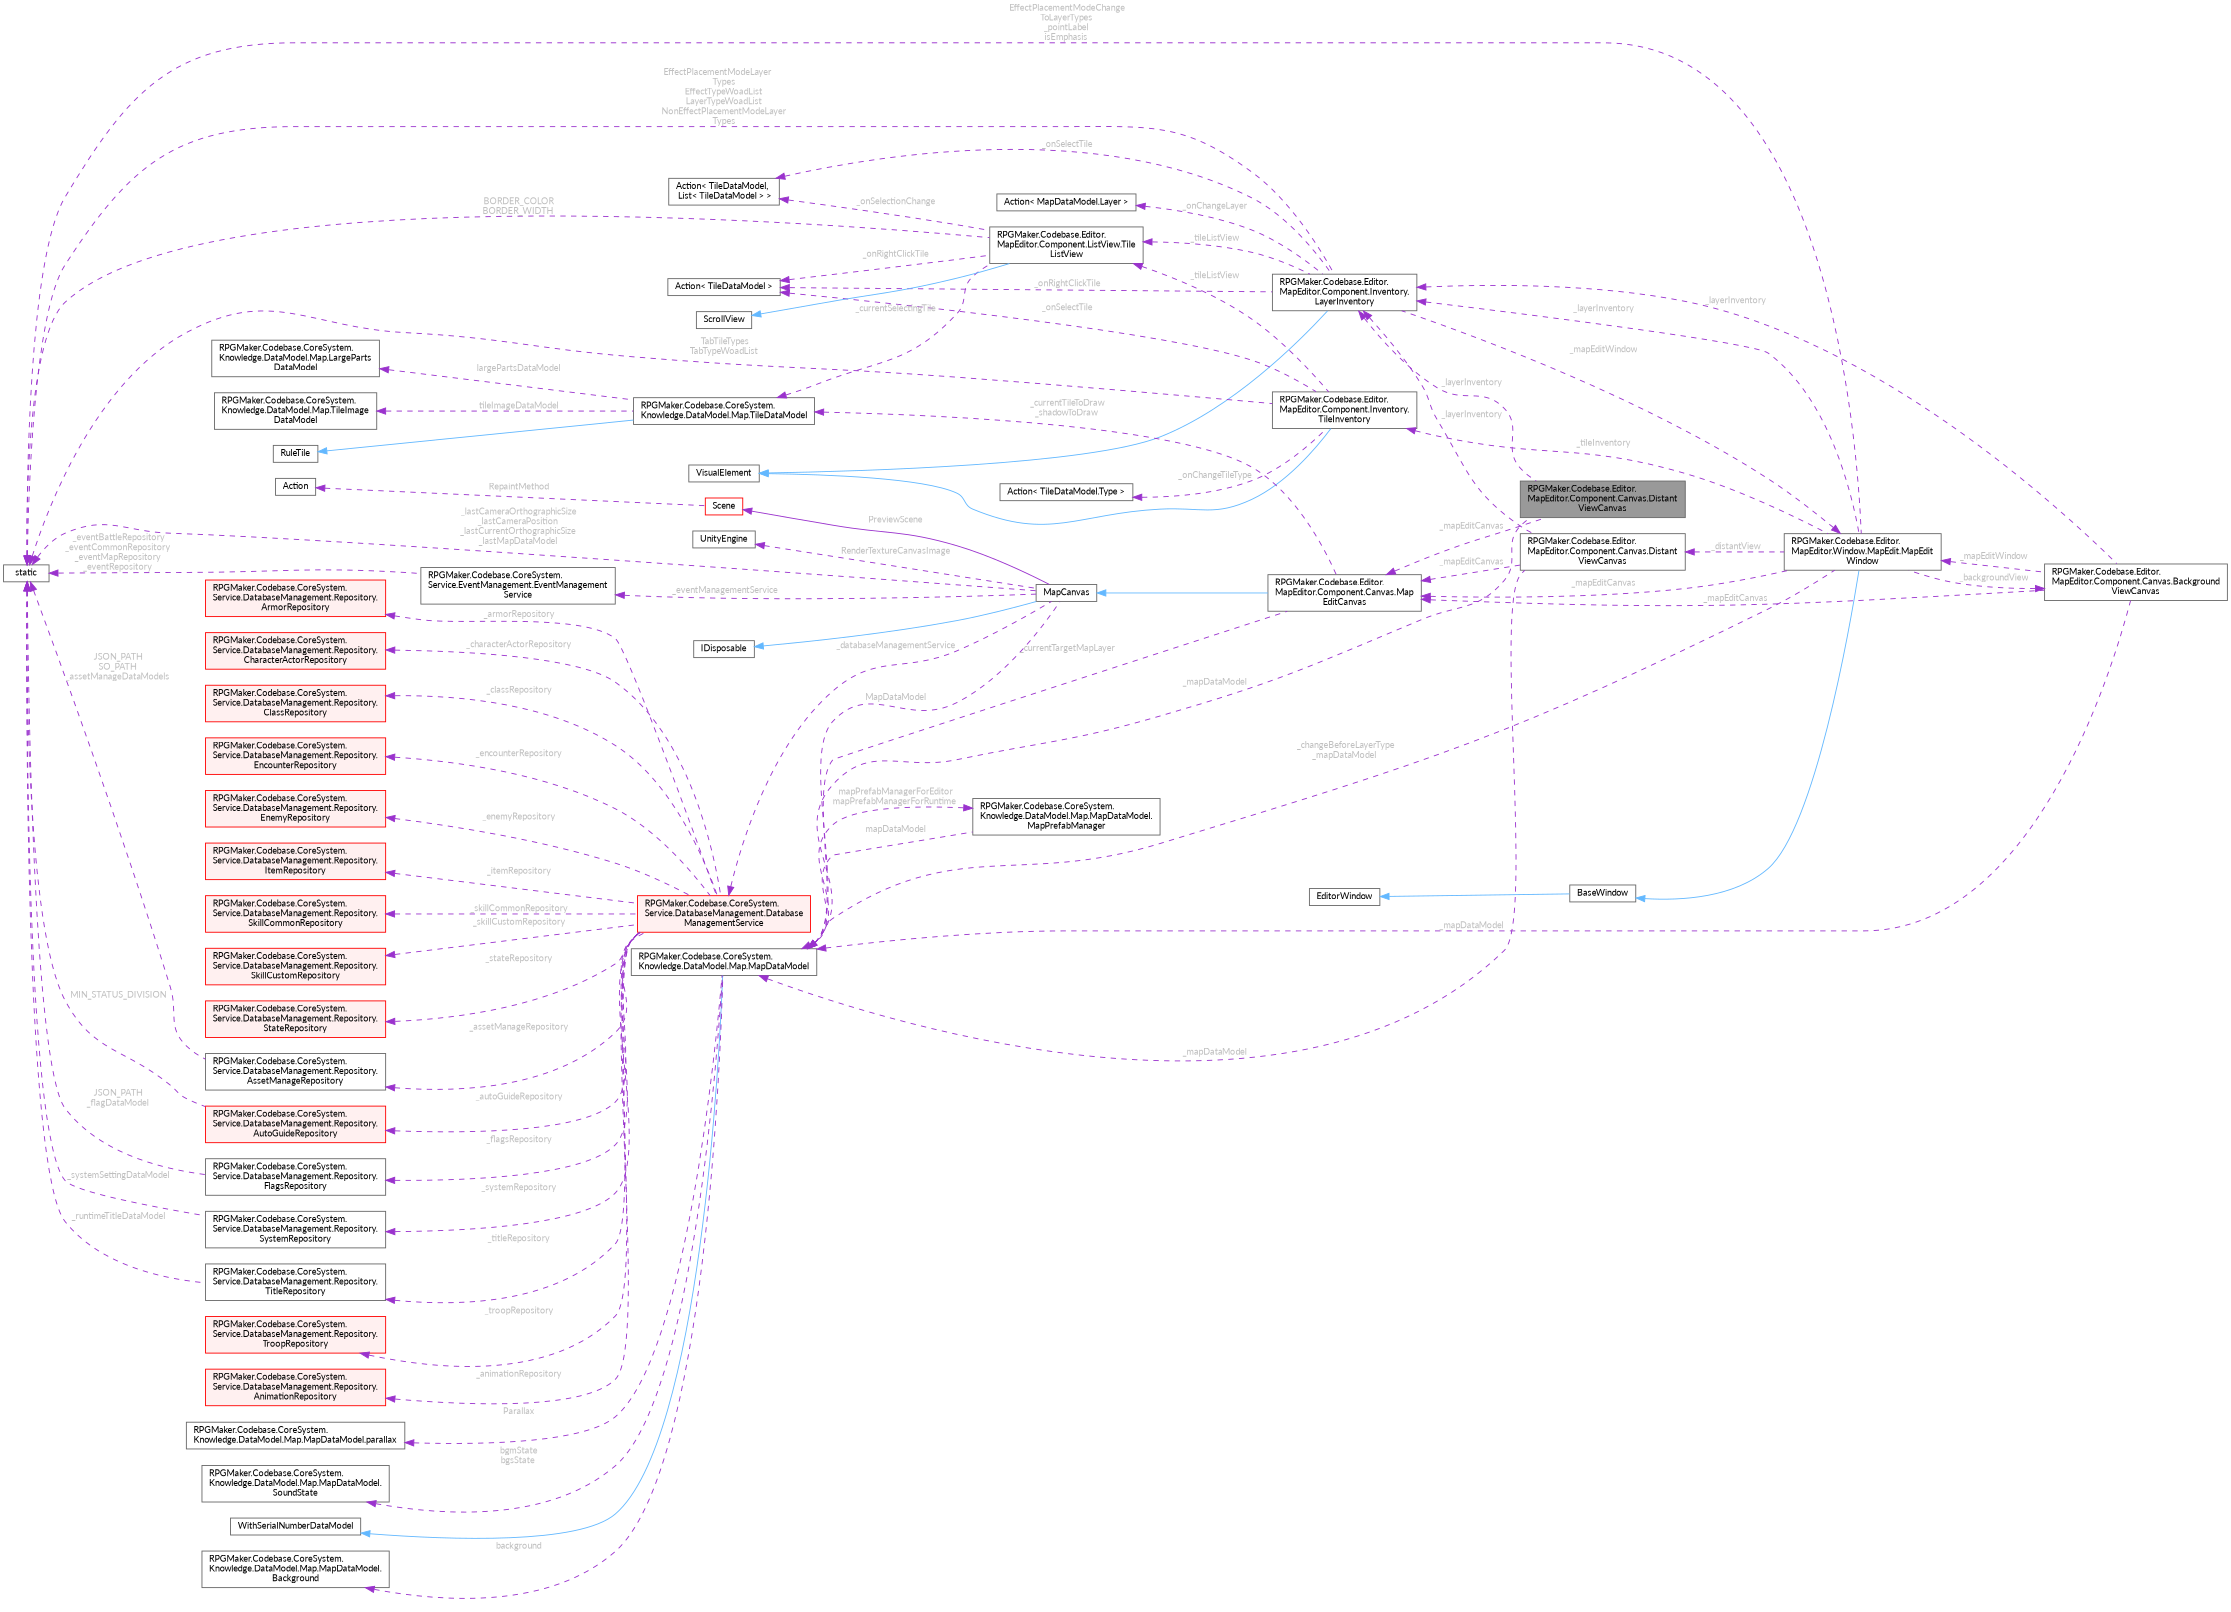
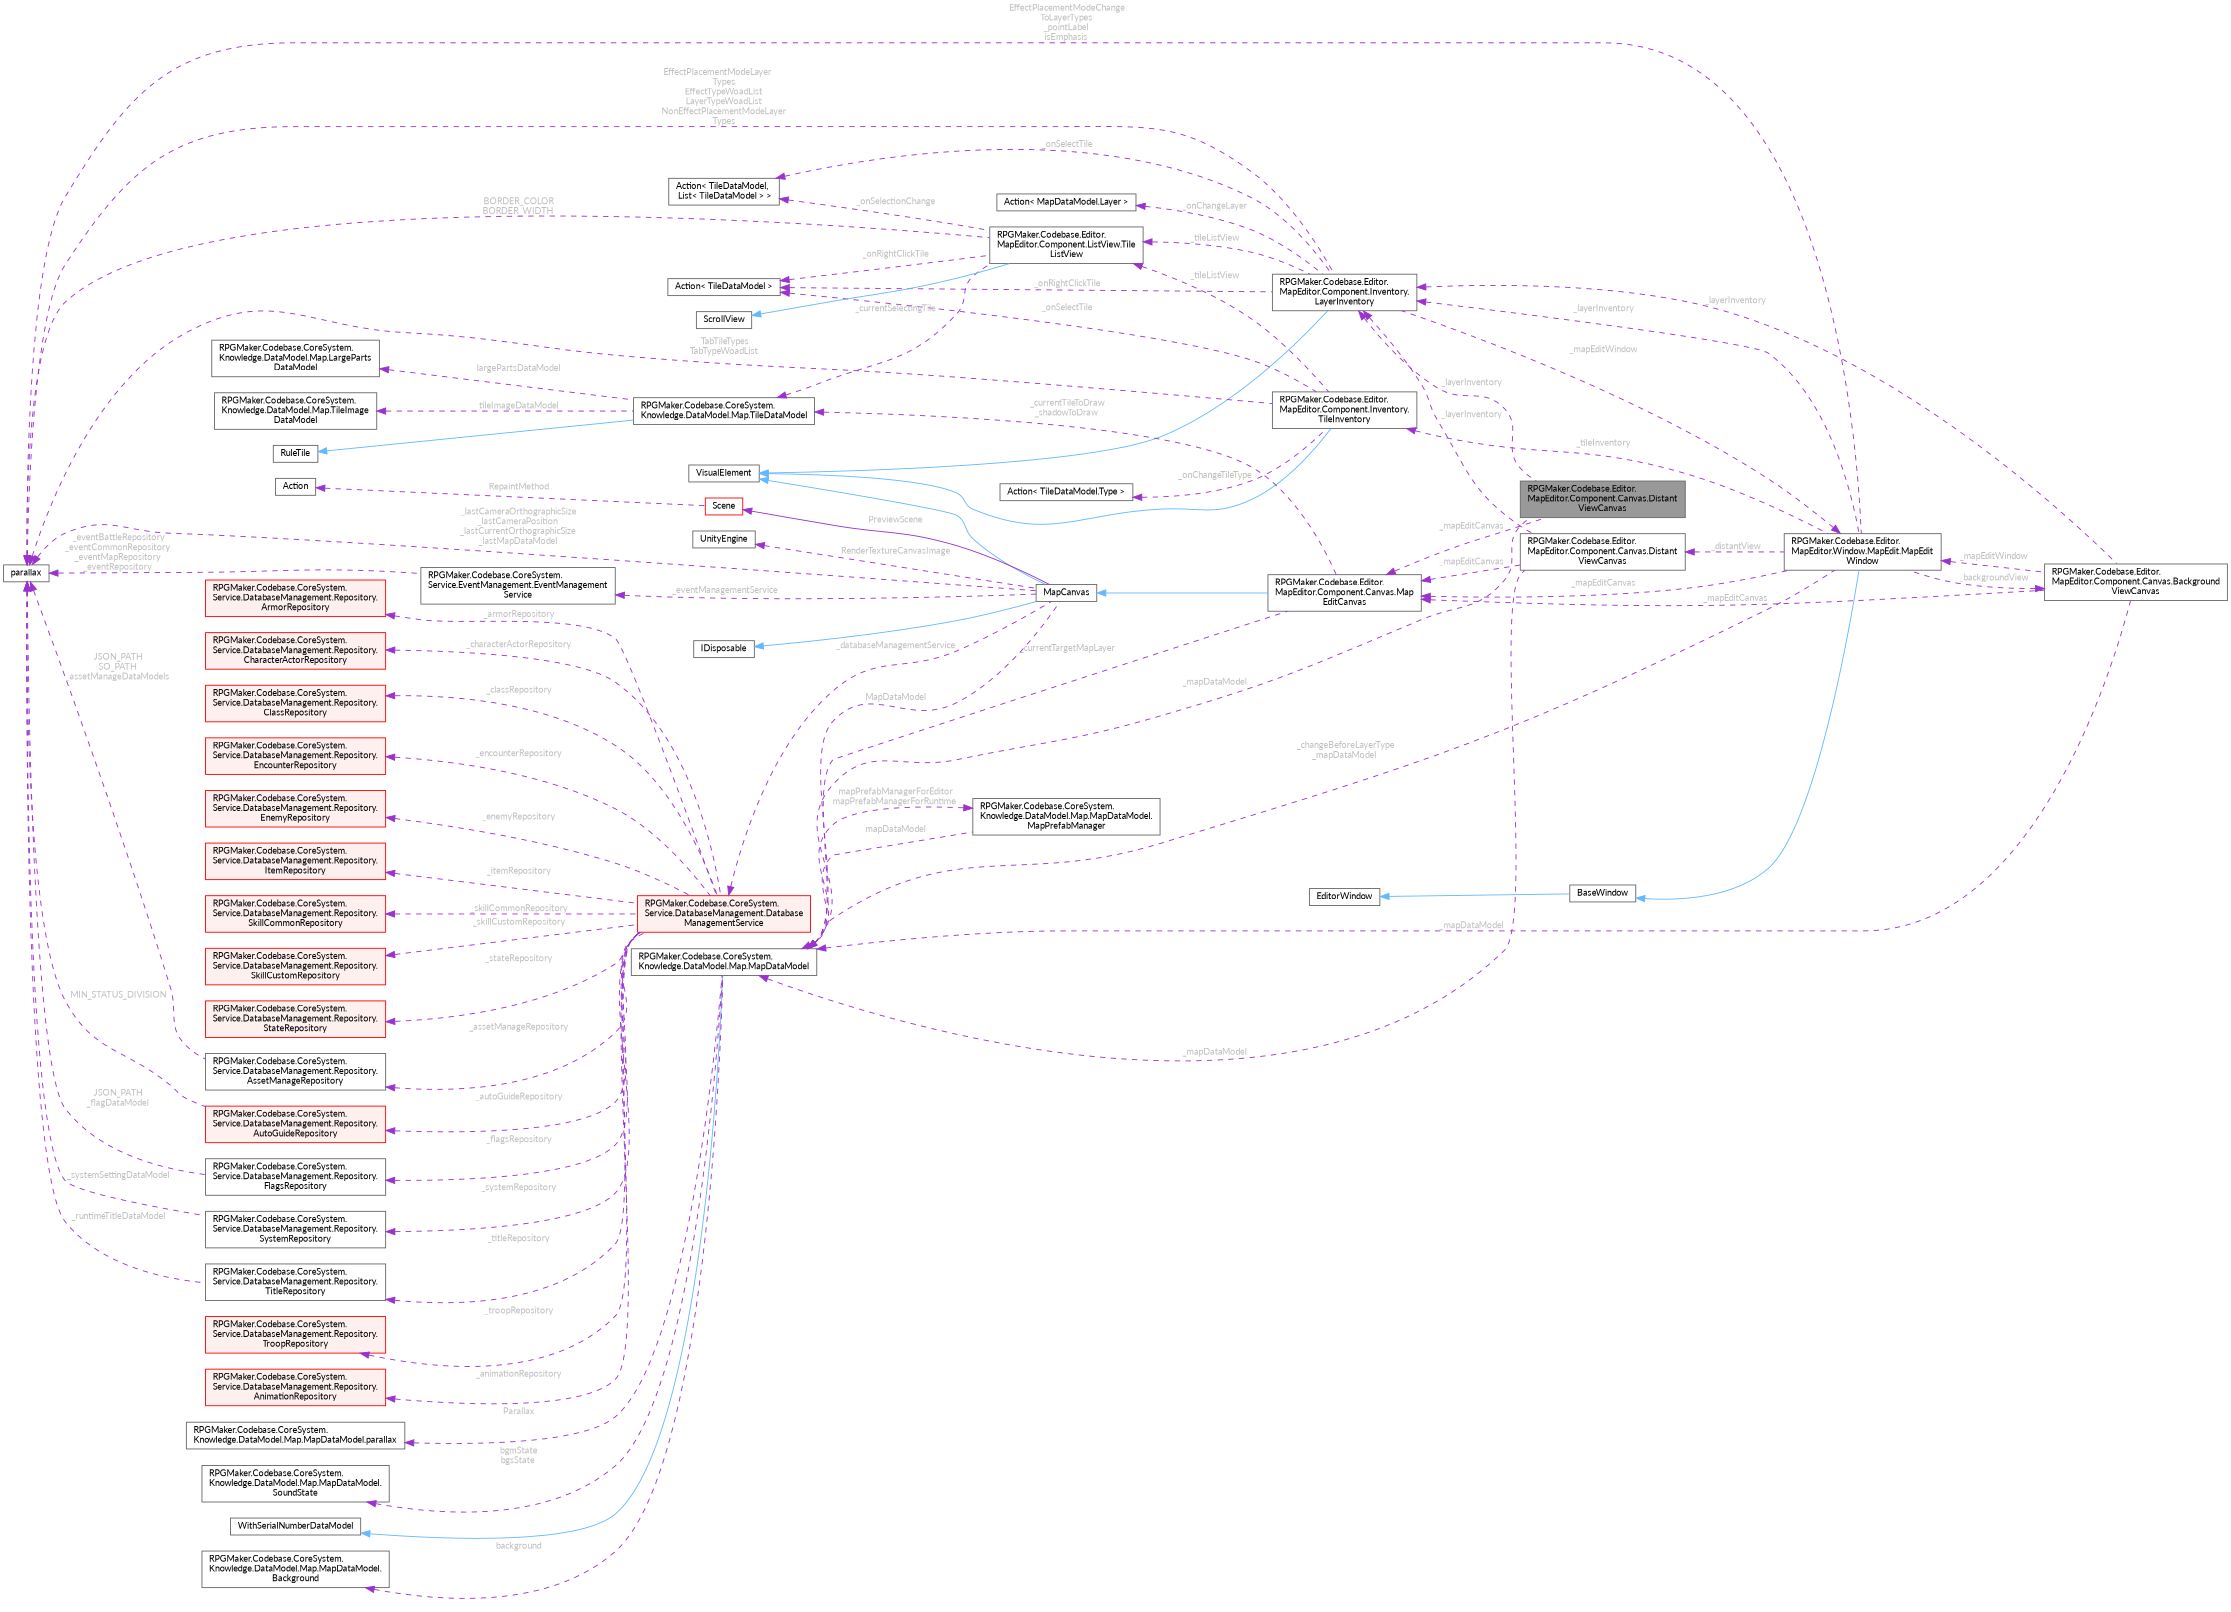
edge "MapCanvas" -> "VisualElement": added
node "static": label "static" -> "parallax"
